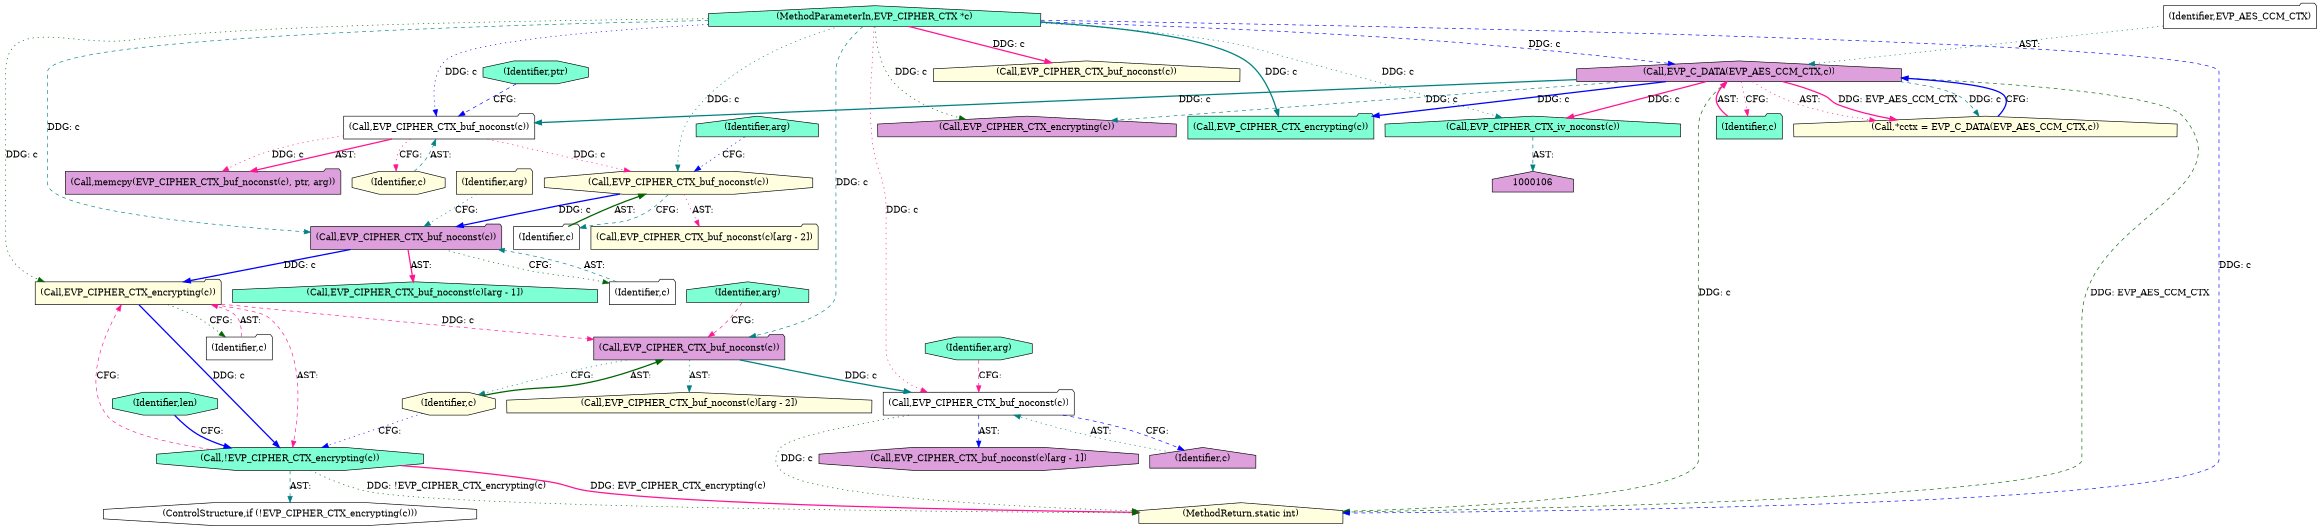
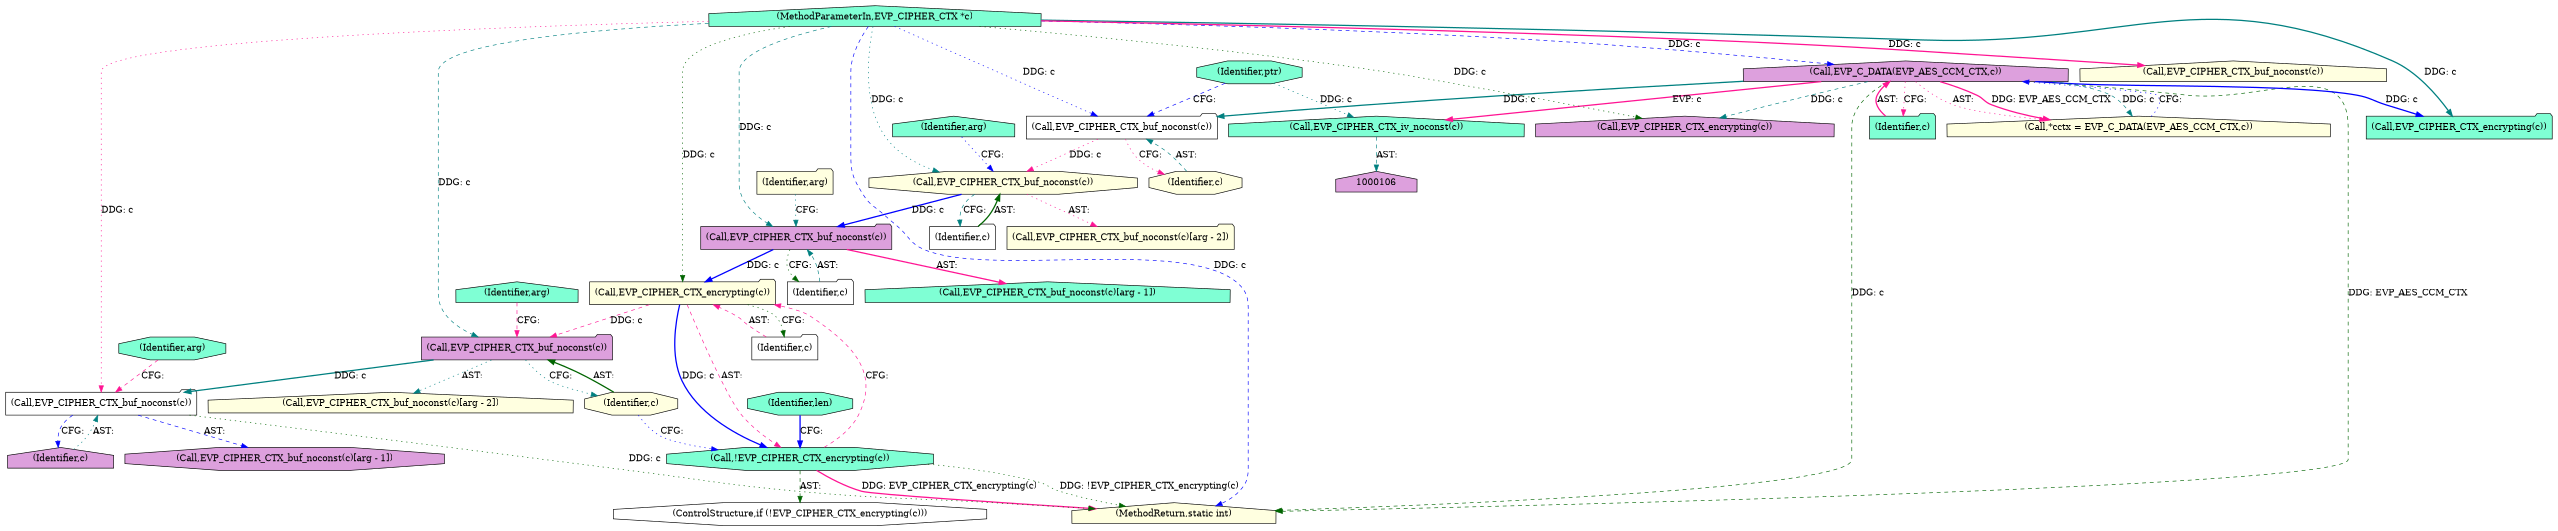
node "(Identifier,EVP_AES_CCM_CTX)": removed
edge "(MethodParameterIn,EVP_CIPHER_CTX *c)" -> "(Call,EVP_CIPHER_CTX_iv_noconst(c))": now "(Identifier,ptr)" -> "(Call,EVP_CIPHER_CTX_iv_noconst(c))"
edge "(Call,*cctx = EVP_C_DATA(EVP_AES_CCM_CTX,c))" -> "(Call,EVP_C_DATA(EVP_AES_CCM_CTX,c))": style bold -> dotted
edge "(Call,EVP_C_DATA(EVP_AES_CCM_CTX,c))" -> "(Call,EVP_CIPHER_CTX_iv_noconst(c))": label "DDG: c" -> "EVP: c"
node "(Call,memcpy(EVP_CIPHER_CTX_buf_noconst(c), ptr, arg))": removed
edge "(Call,!EVP_CIPHER_CTX_encrypting(c))" -> "(ControlStructure,if (!EVP_CIPHER_CTX_encrypting(c)))": color teal -> darkgreen
